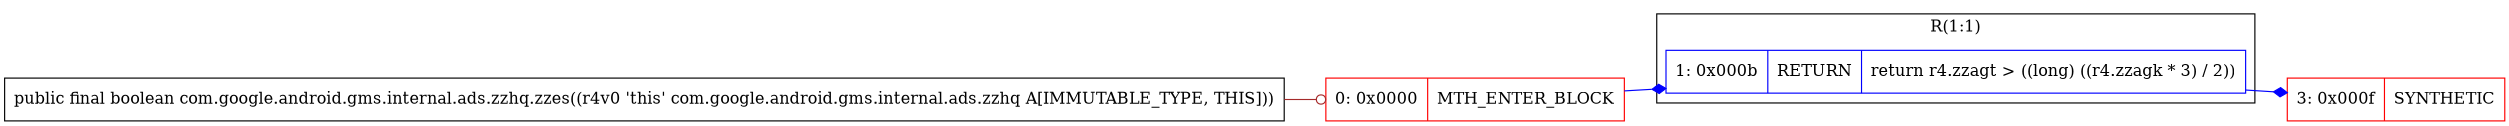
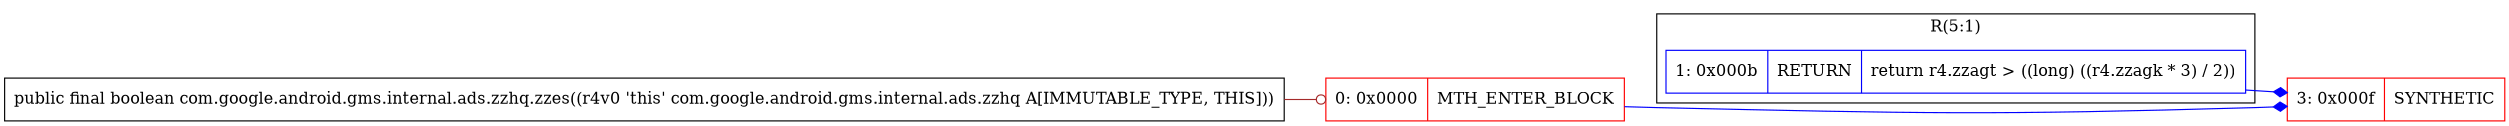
cluster "R(1:1)": label "R(1:1)" -> "R(5:1)"
edge "0: 0x0000" -> "1: 0x000b": now "0: 0x0000" -> "3: 0x000f"
